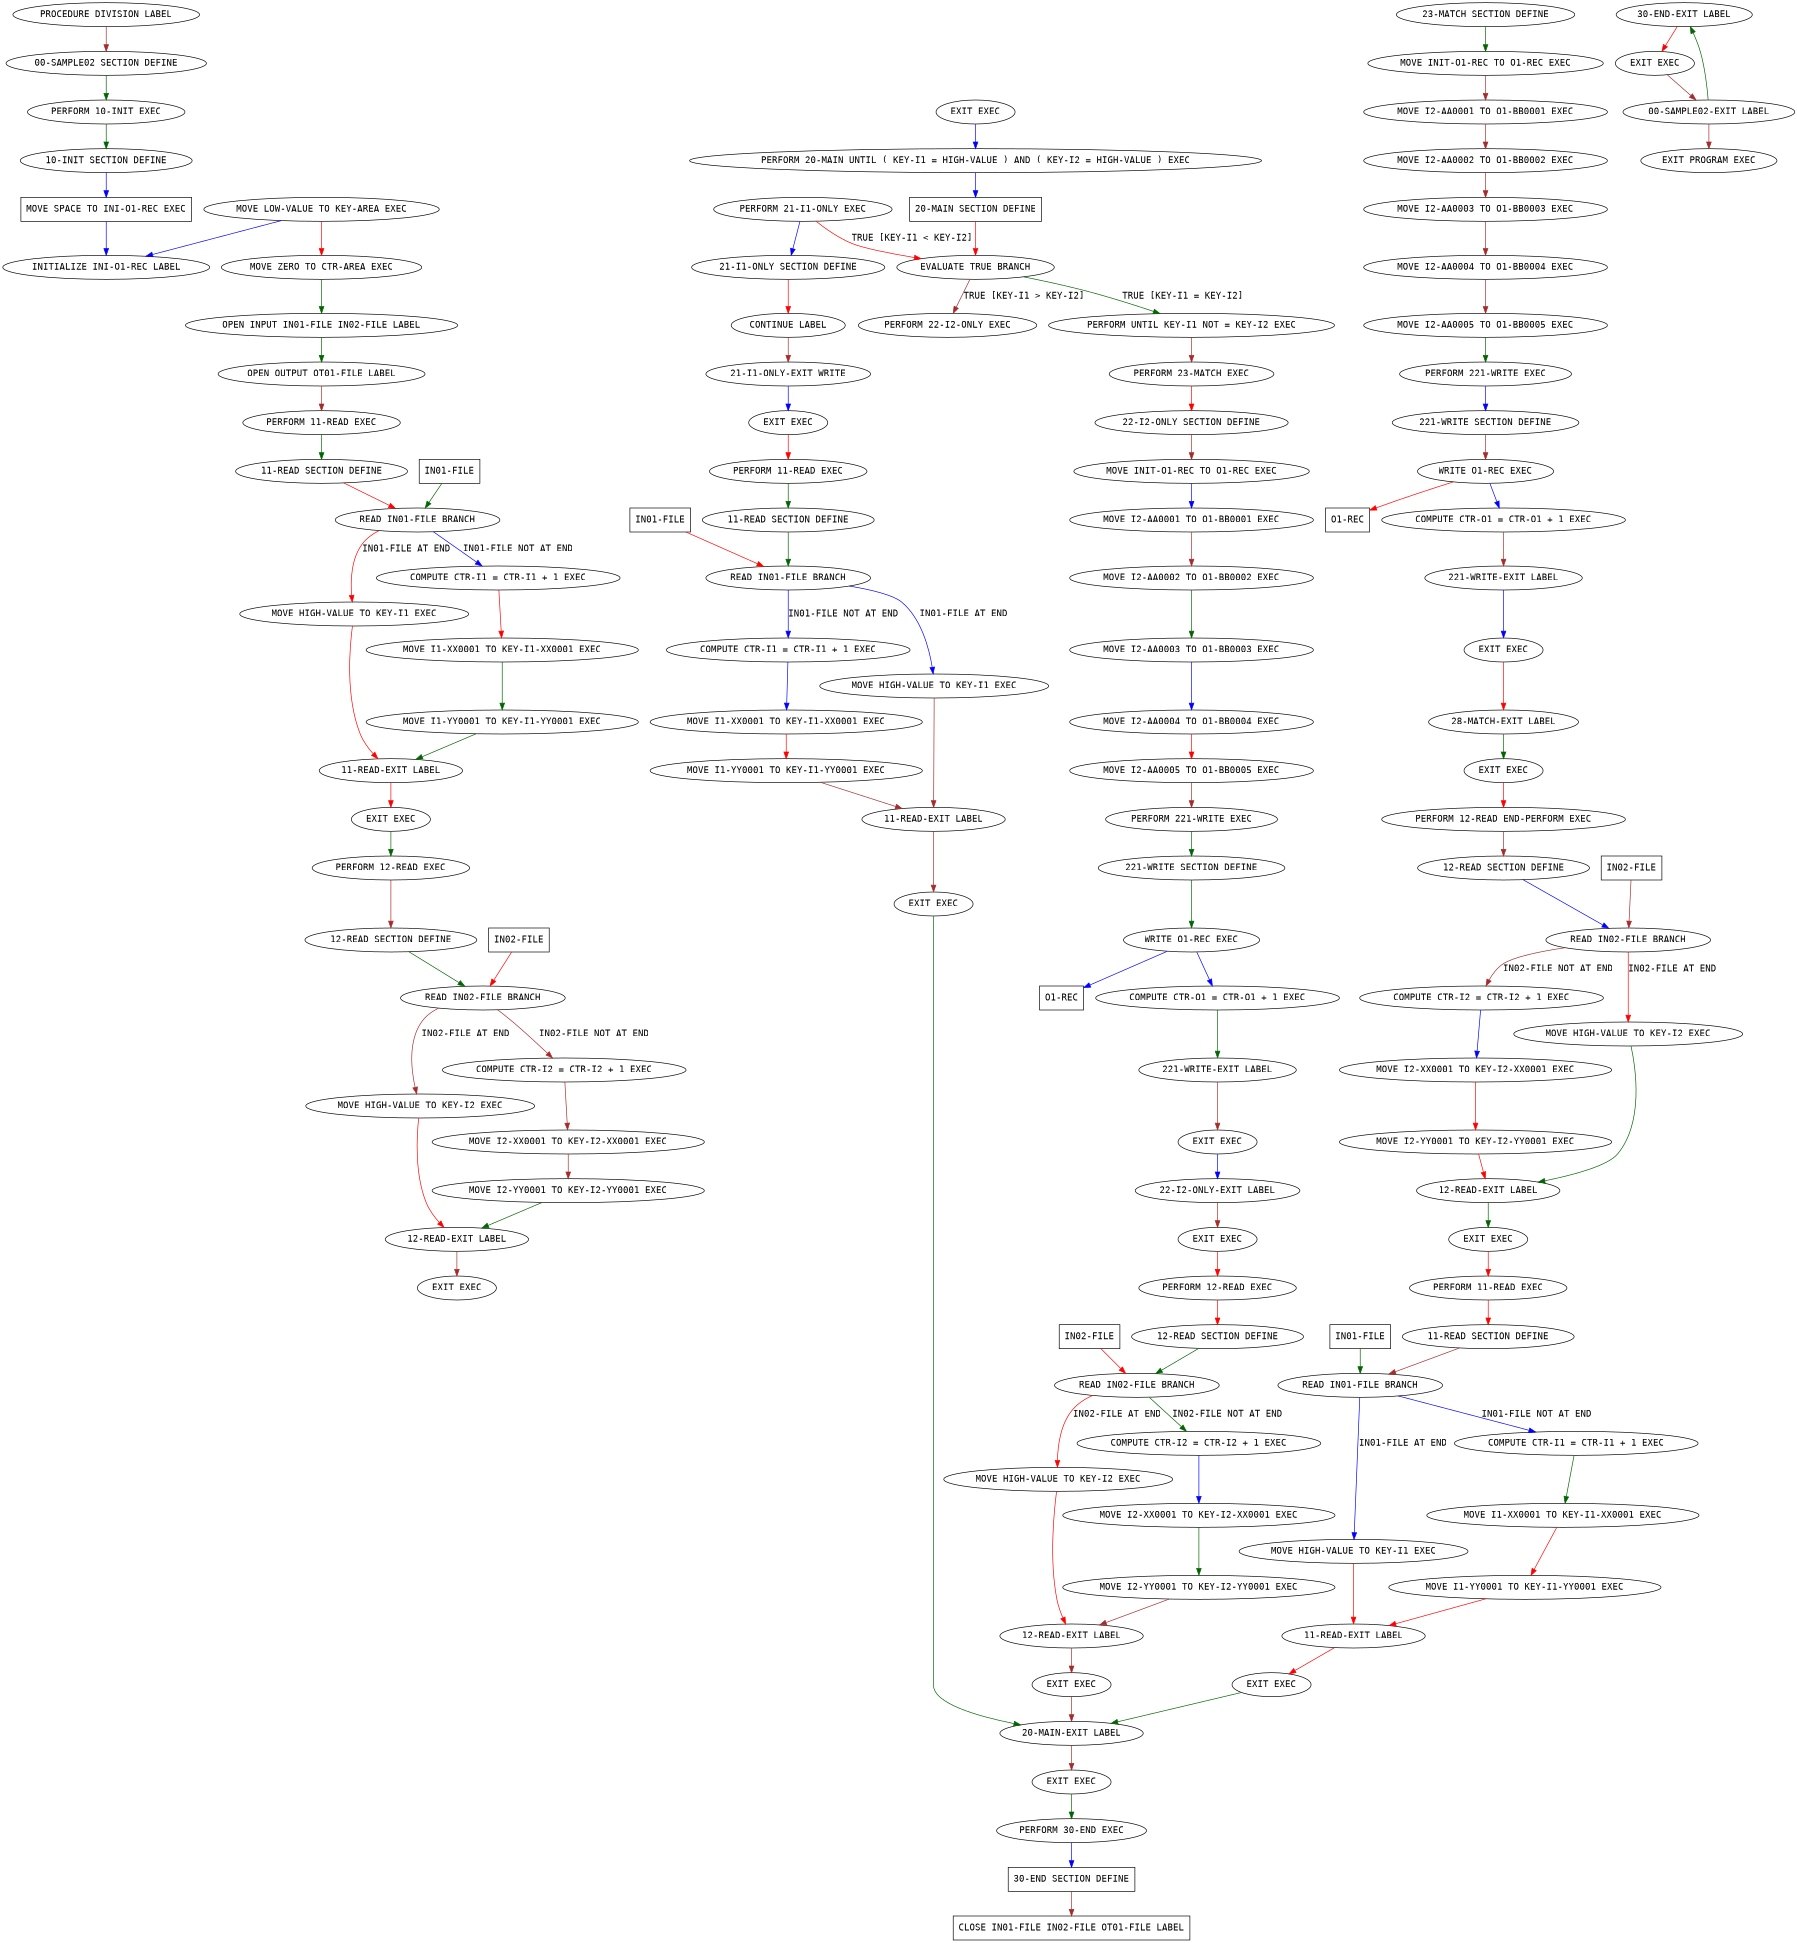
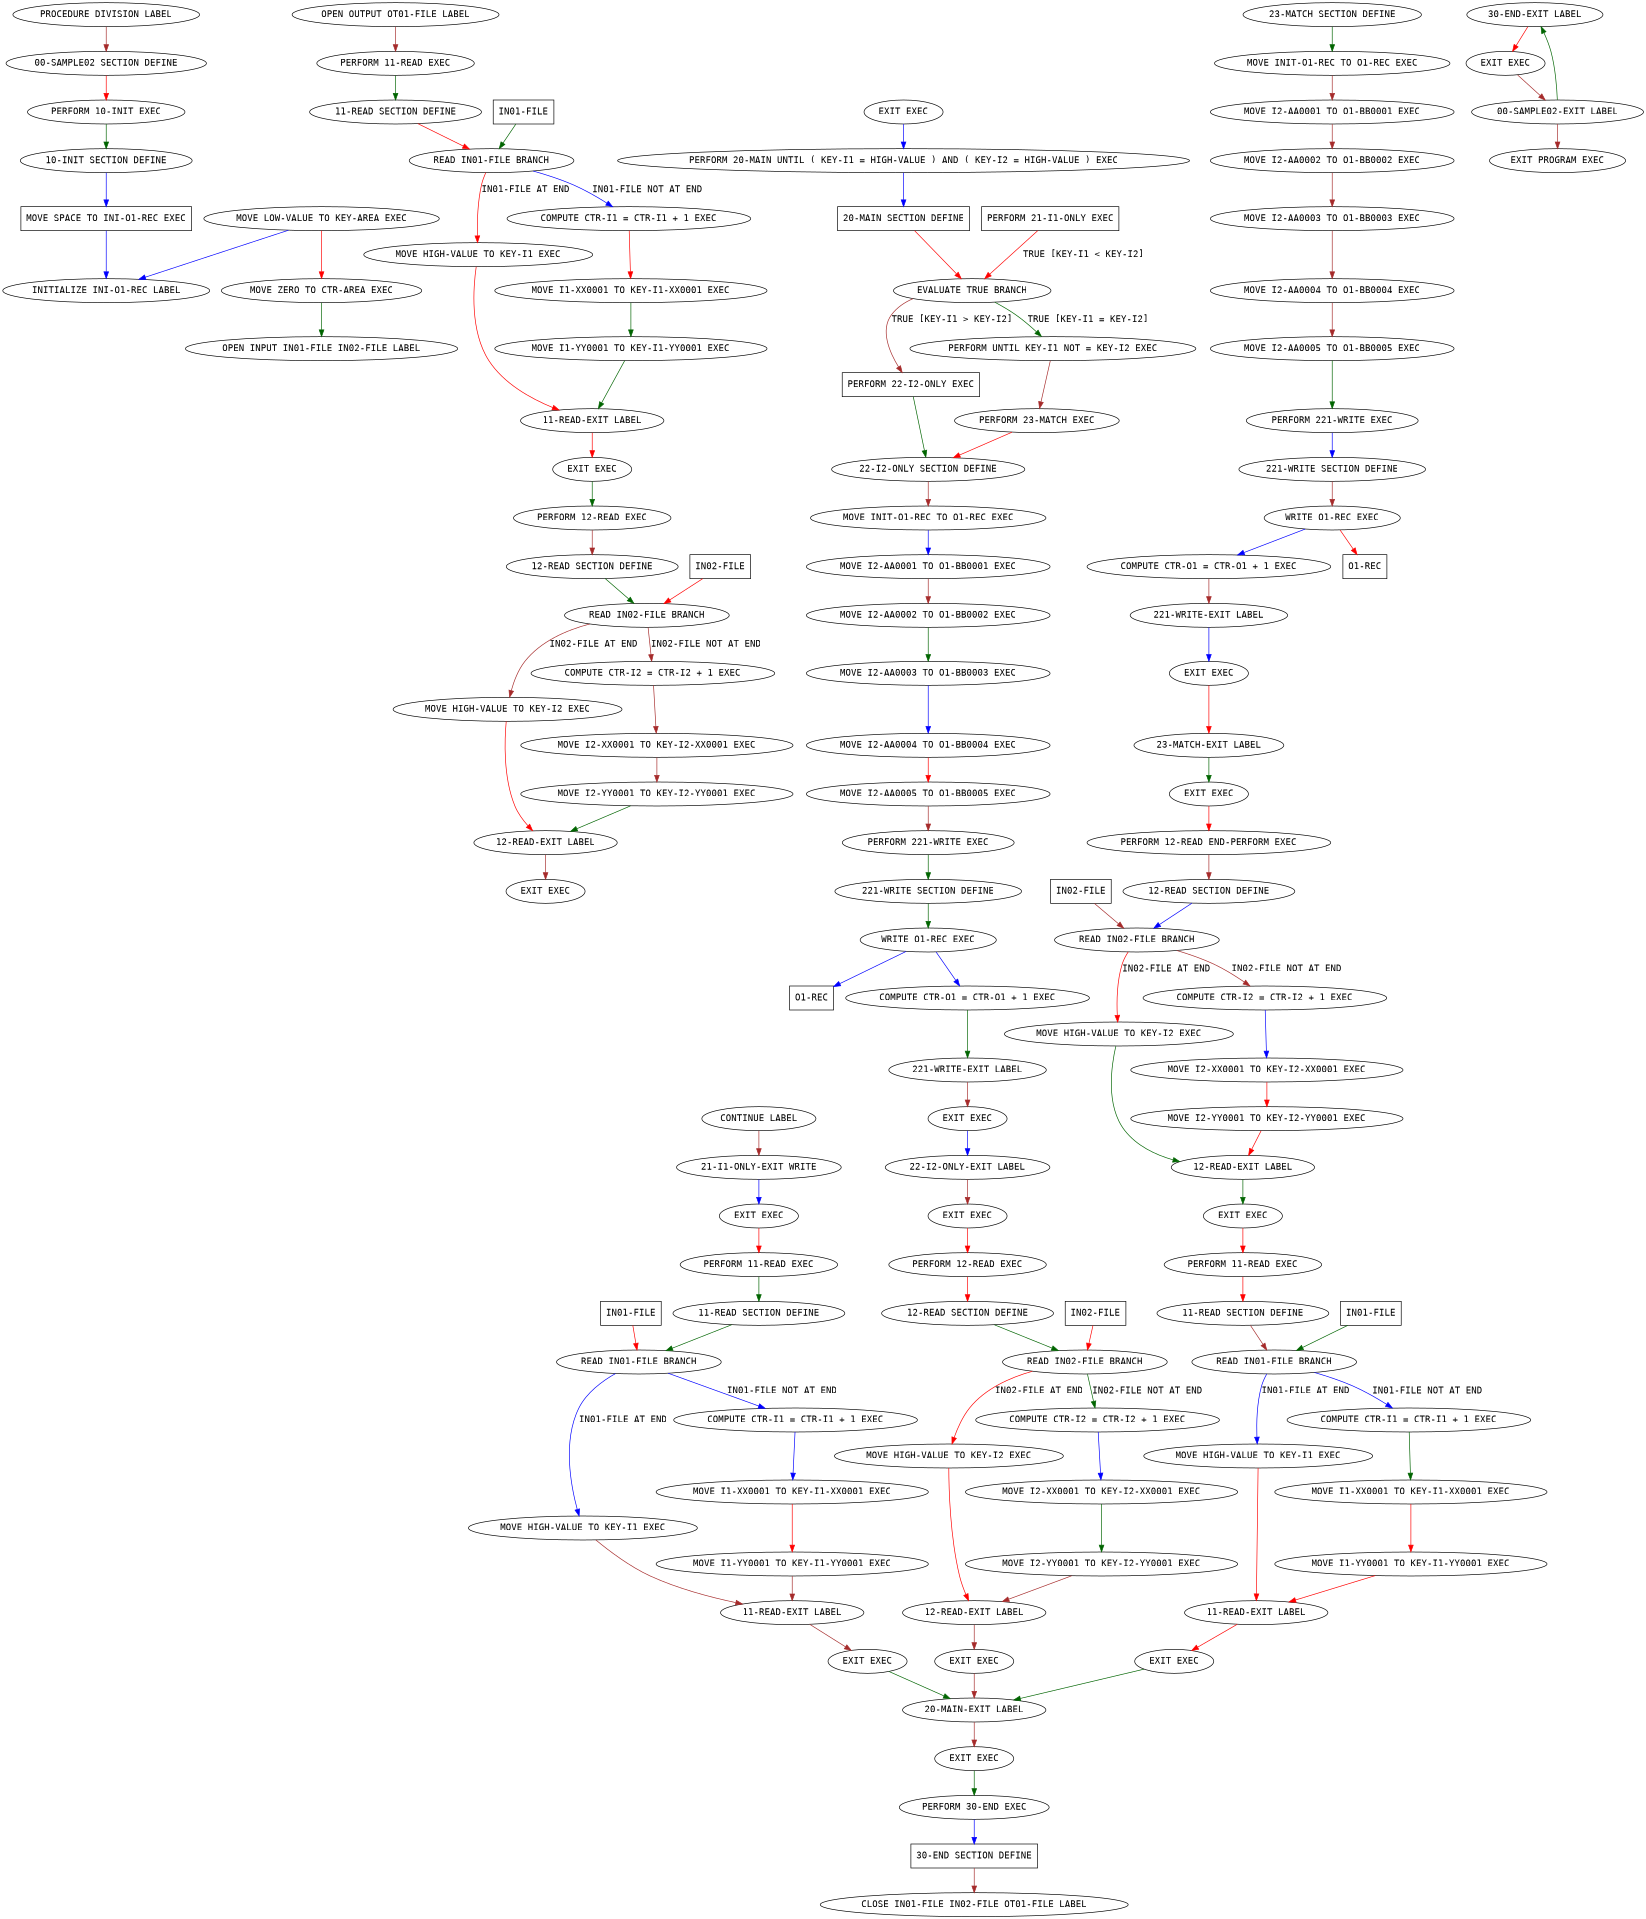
edge "00-SAMPLE02 SECTION DEFINE" -> "PERFORM 10-INIT EXEC": color darkgreen -> red
node "PERFORM 21-I1-ONLY EXEC": shape ellipse -> box
node "21-I1-ONLY SECTION DEFINE": removed
node "PERFORM 22-I2-ONLY EXEC": shape ellipse -> box
edge "OPEN INPUT IN01-FILE IN02-FILE LABEL" -> "OPEN OUTPUT OT01-FILE LABEL": removed
edge "PERFORM 22-I2-ONLY EXEC" -> "22-I2-ONLY SECTION DEFINE": added
node "28-MATCH-EXIT LABEL": label "28-MATCH-EXIT LABEL" -> "23-MATCH-EXIT LABEL"
node "CLOSE IN01-FILE IN02-FILE OT01-FILE LABEL": shape box -> ellipse
